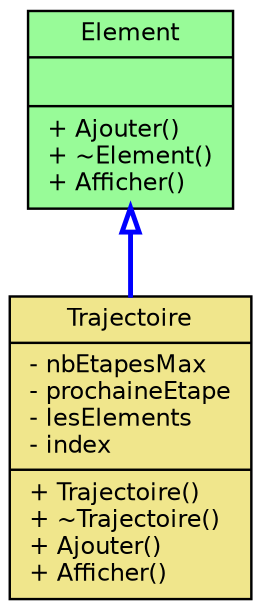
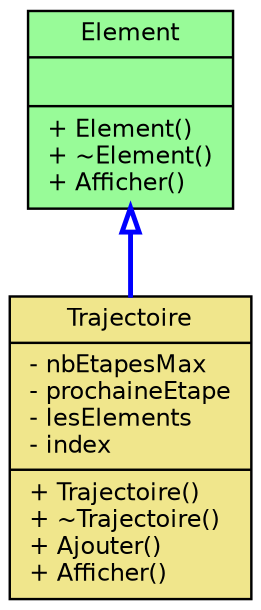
node "Element": text "+ Ajouter()" -> "+ Element()"
